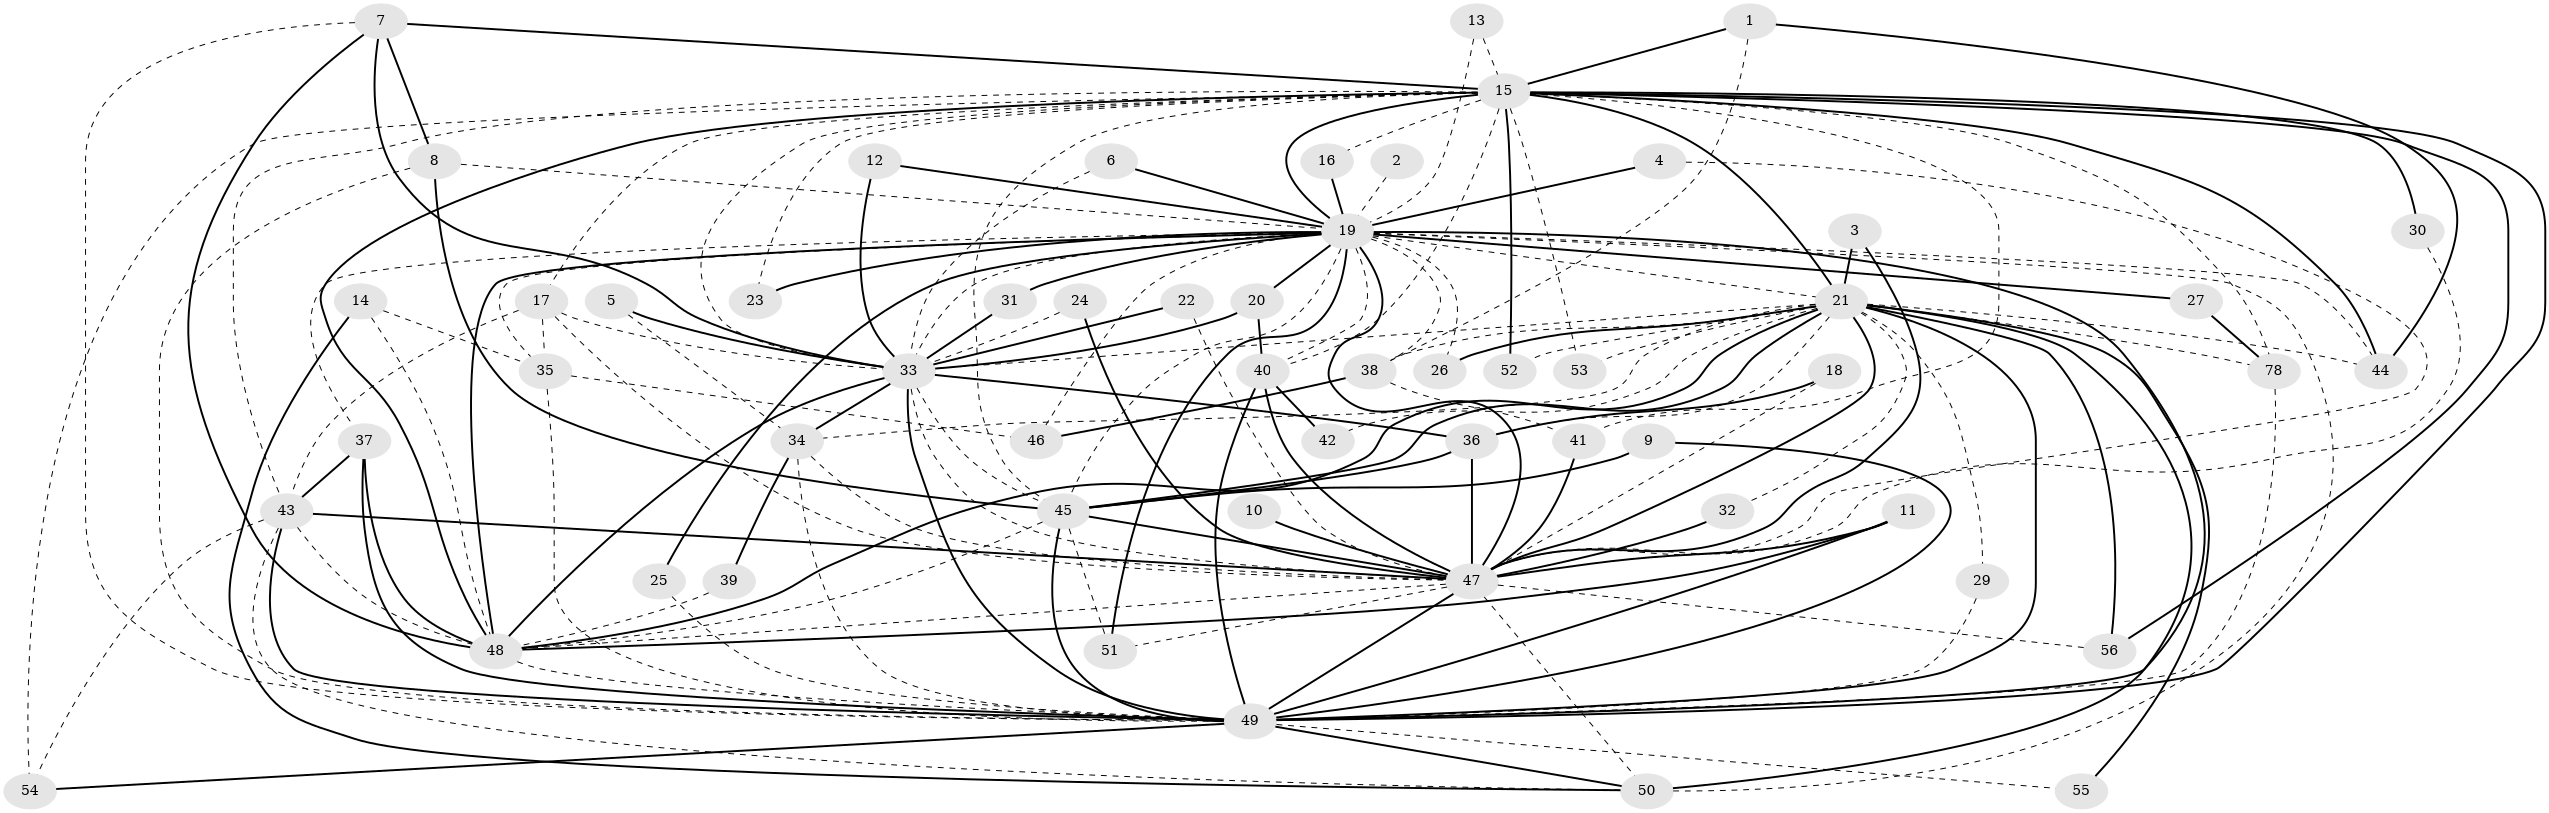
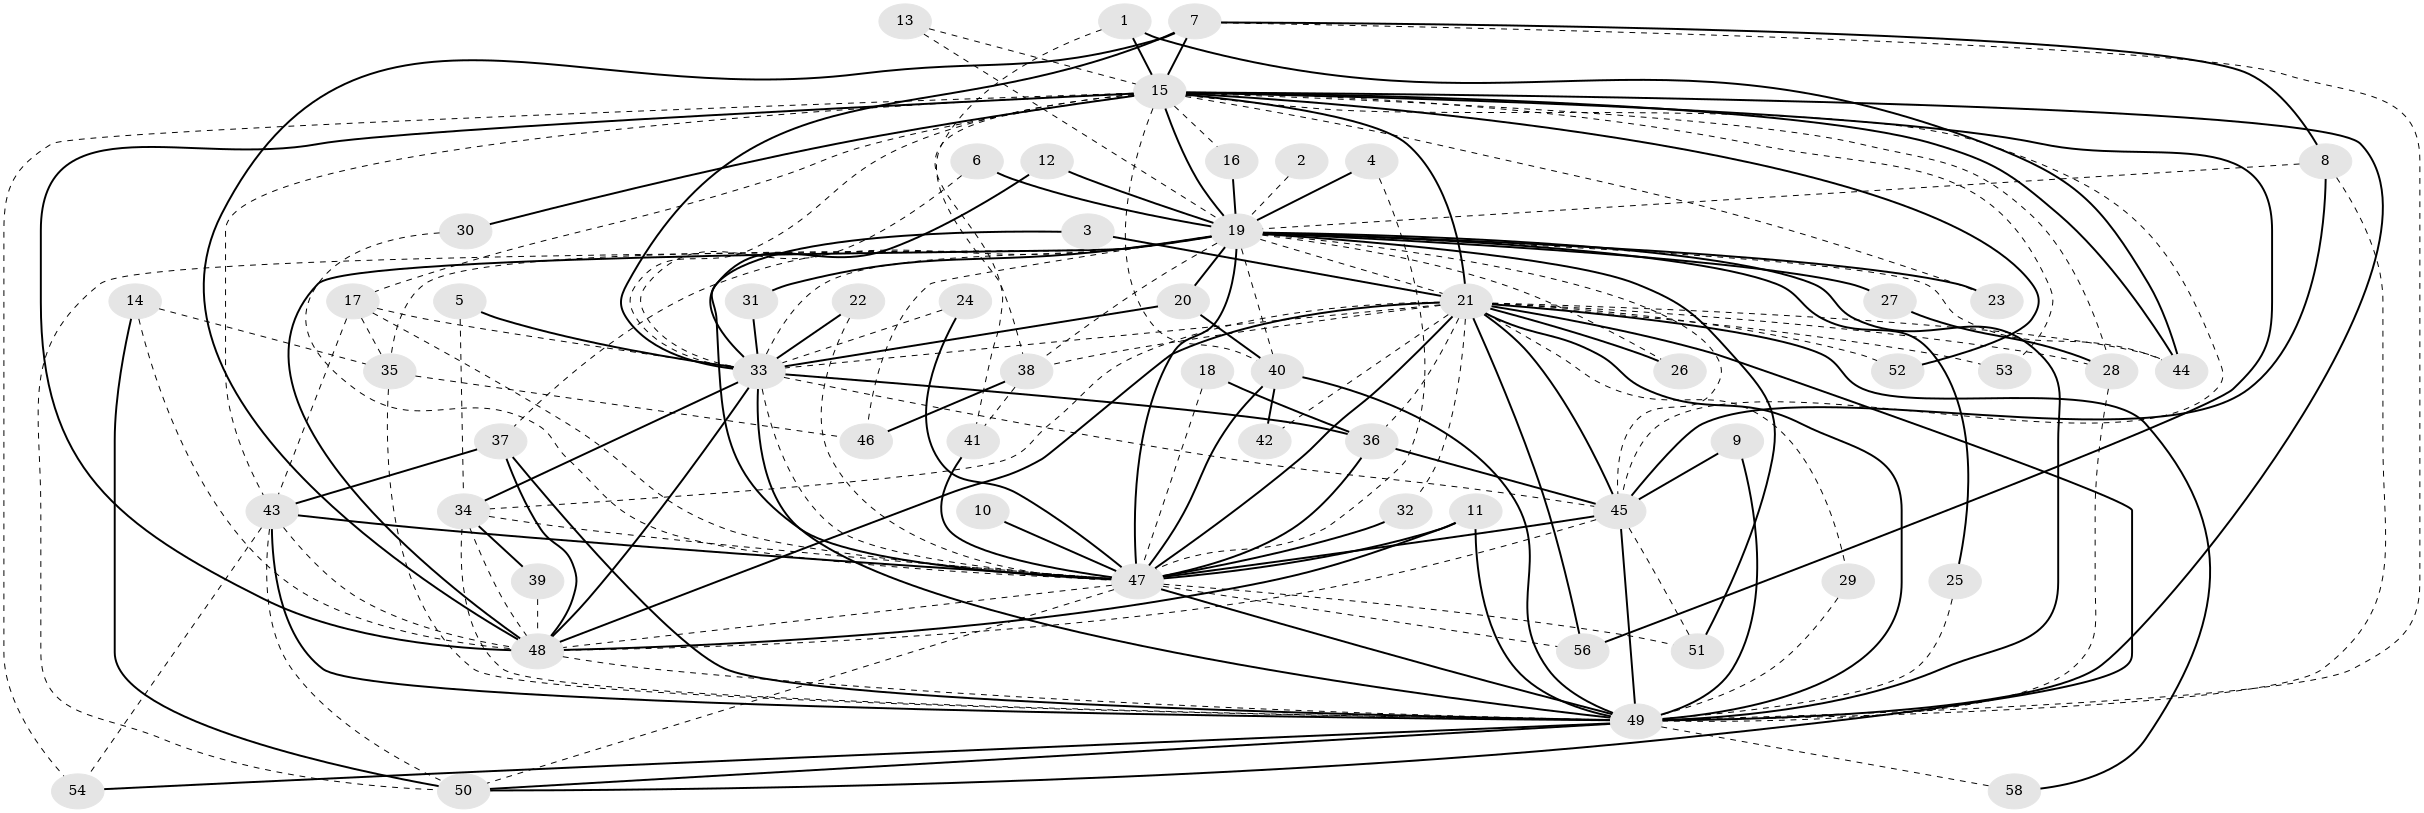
node "78": label "78" -> "28"
edge "34" -- "48": added
node "55": label "55" -> "58"
